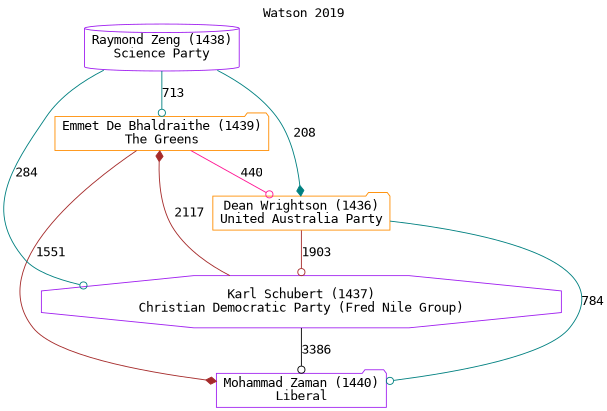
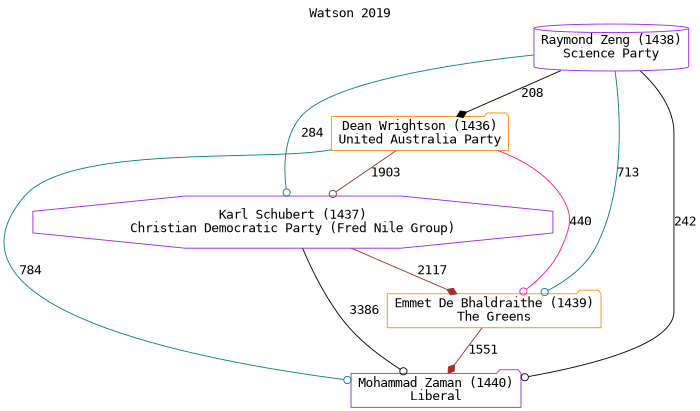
edge "Raymond Zeng (1438) Science Party" -> "Dean Wrightson (1436) United Australia Party": color teal -> black
edge "Emmet De Bhaldraithe (1439) The Greens" -> "Dean Wrightson (1436) United Australia Party": reversed
edge "Raymond Zeng (1438) Science Party" -> "Mohammad Zaman (1440) Liberal": added, label "242"
